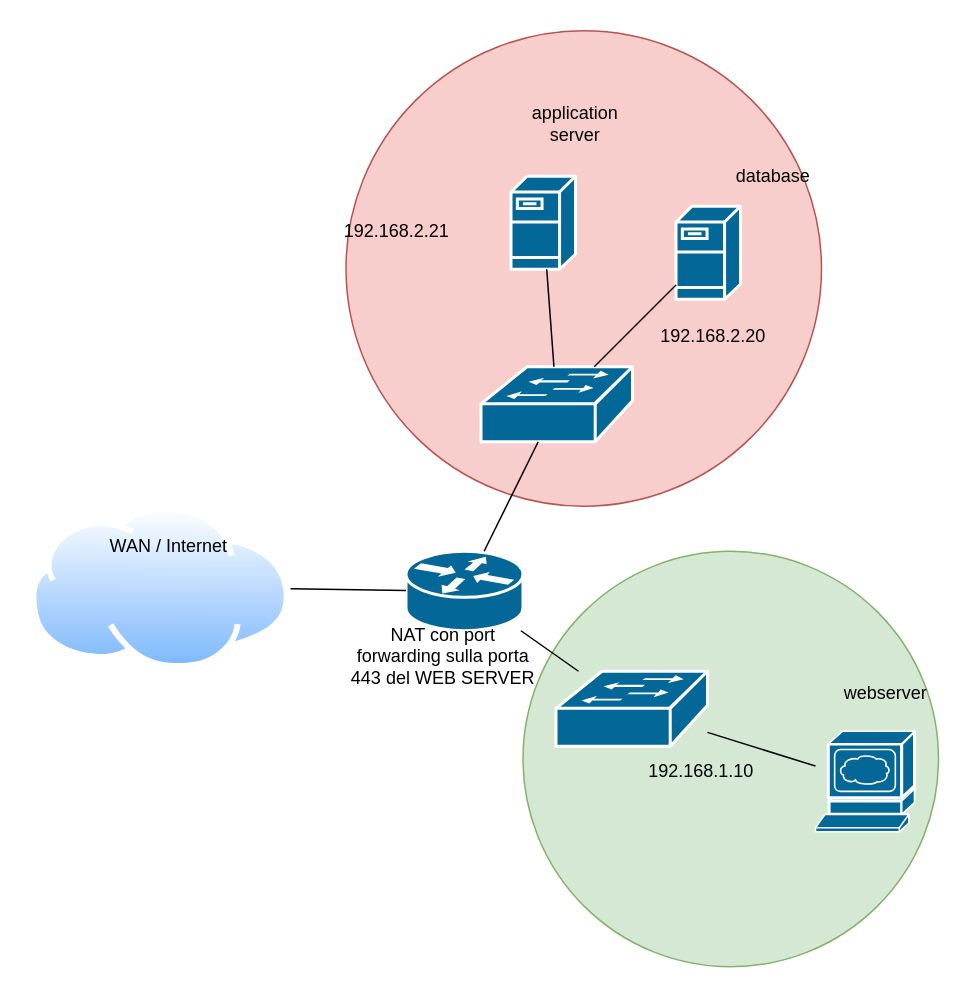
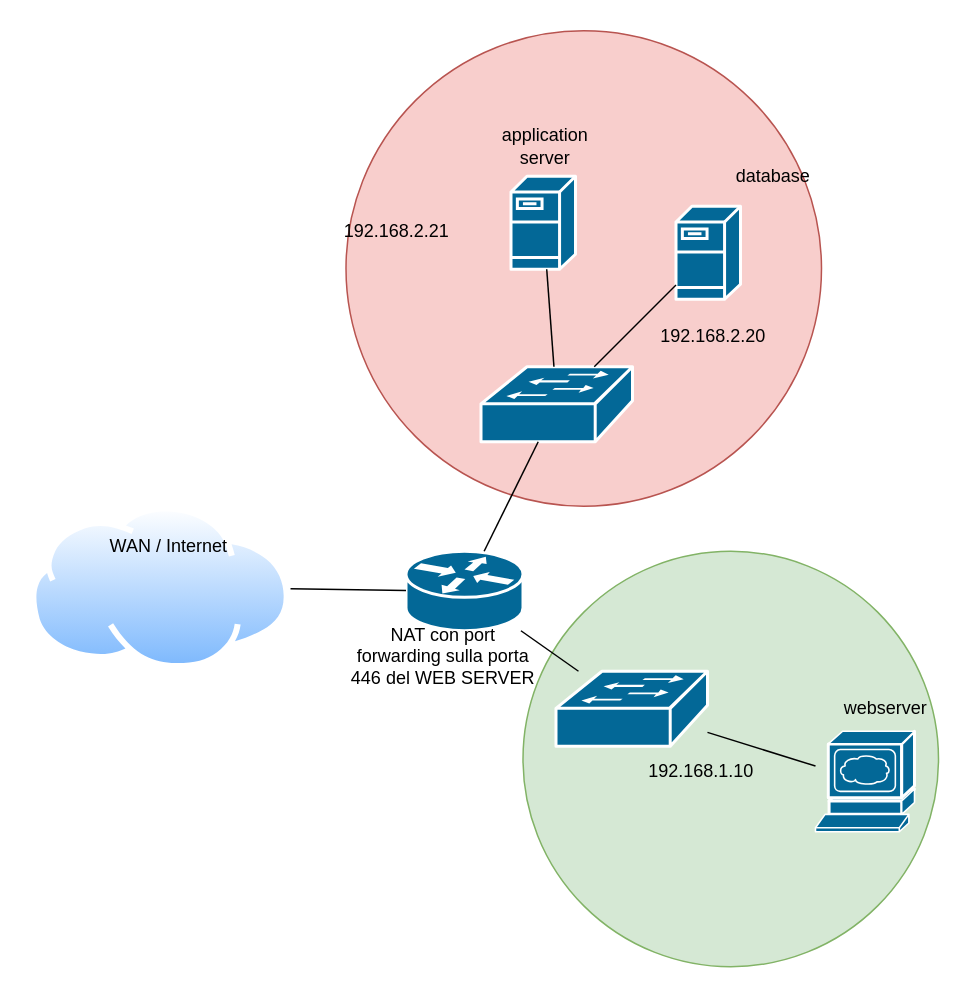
node "application server": moved (575, 124) -> (545, 146)
node "NAT con port forwarding sulla porta 443 del WEB SERVER": label "NAT con port forwarding sulla porta 443 del WEB SERVER" -> "NAT con port forwarding sulla porta 446 del WEB SERVER"
node "webserver": moved (886, 694) -> (886, 709)
